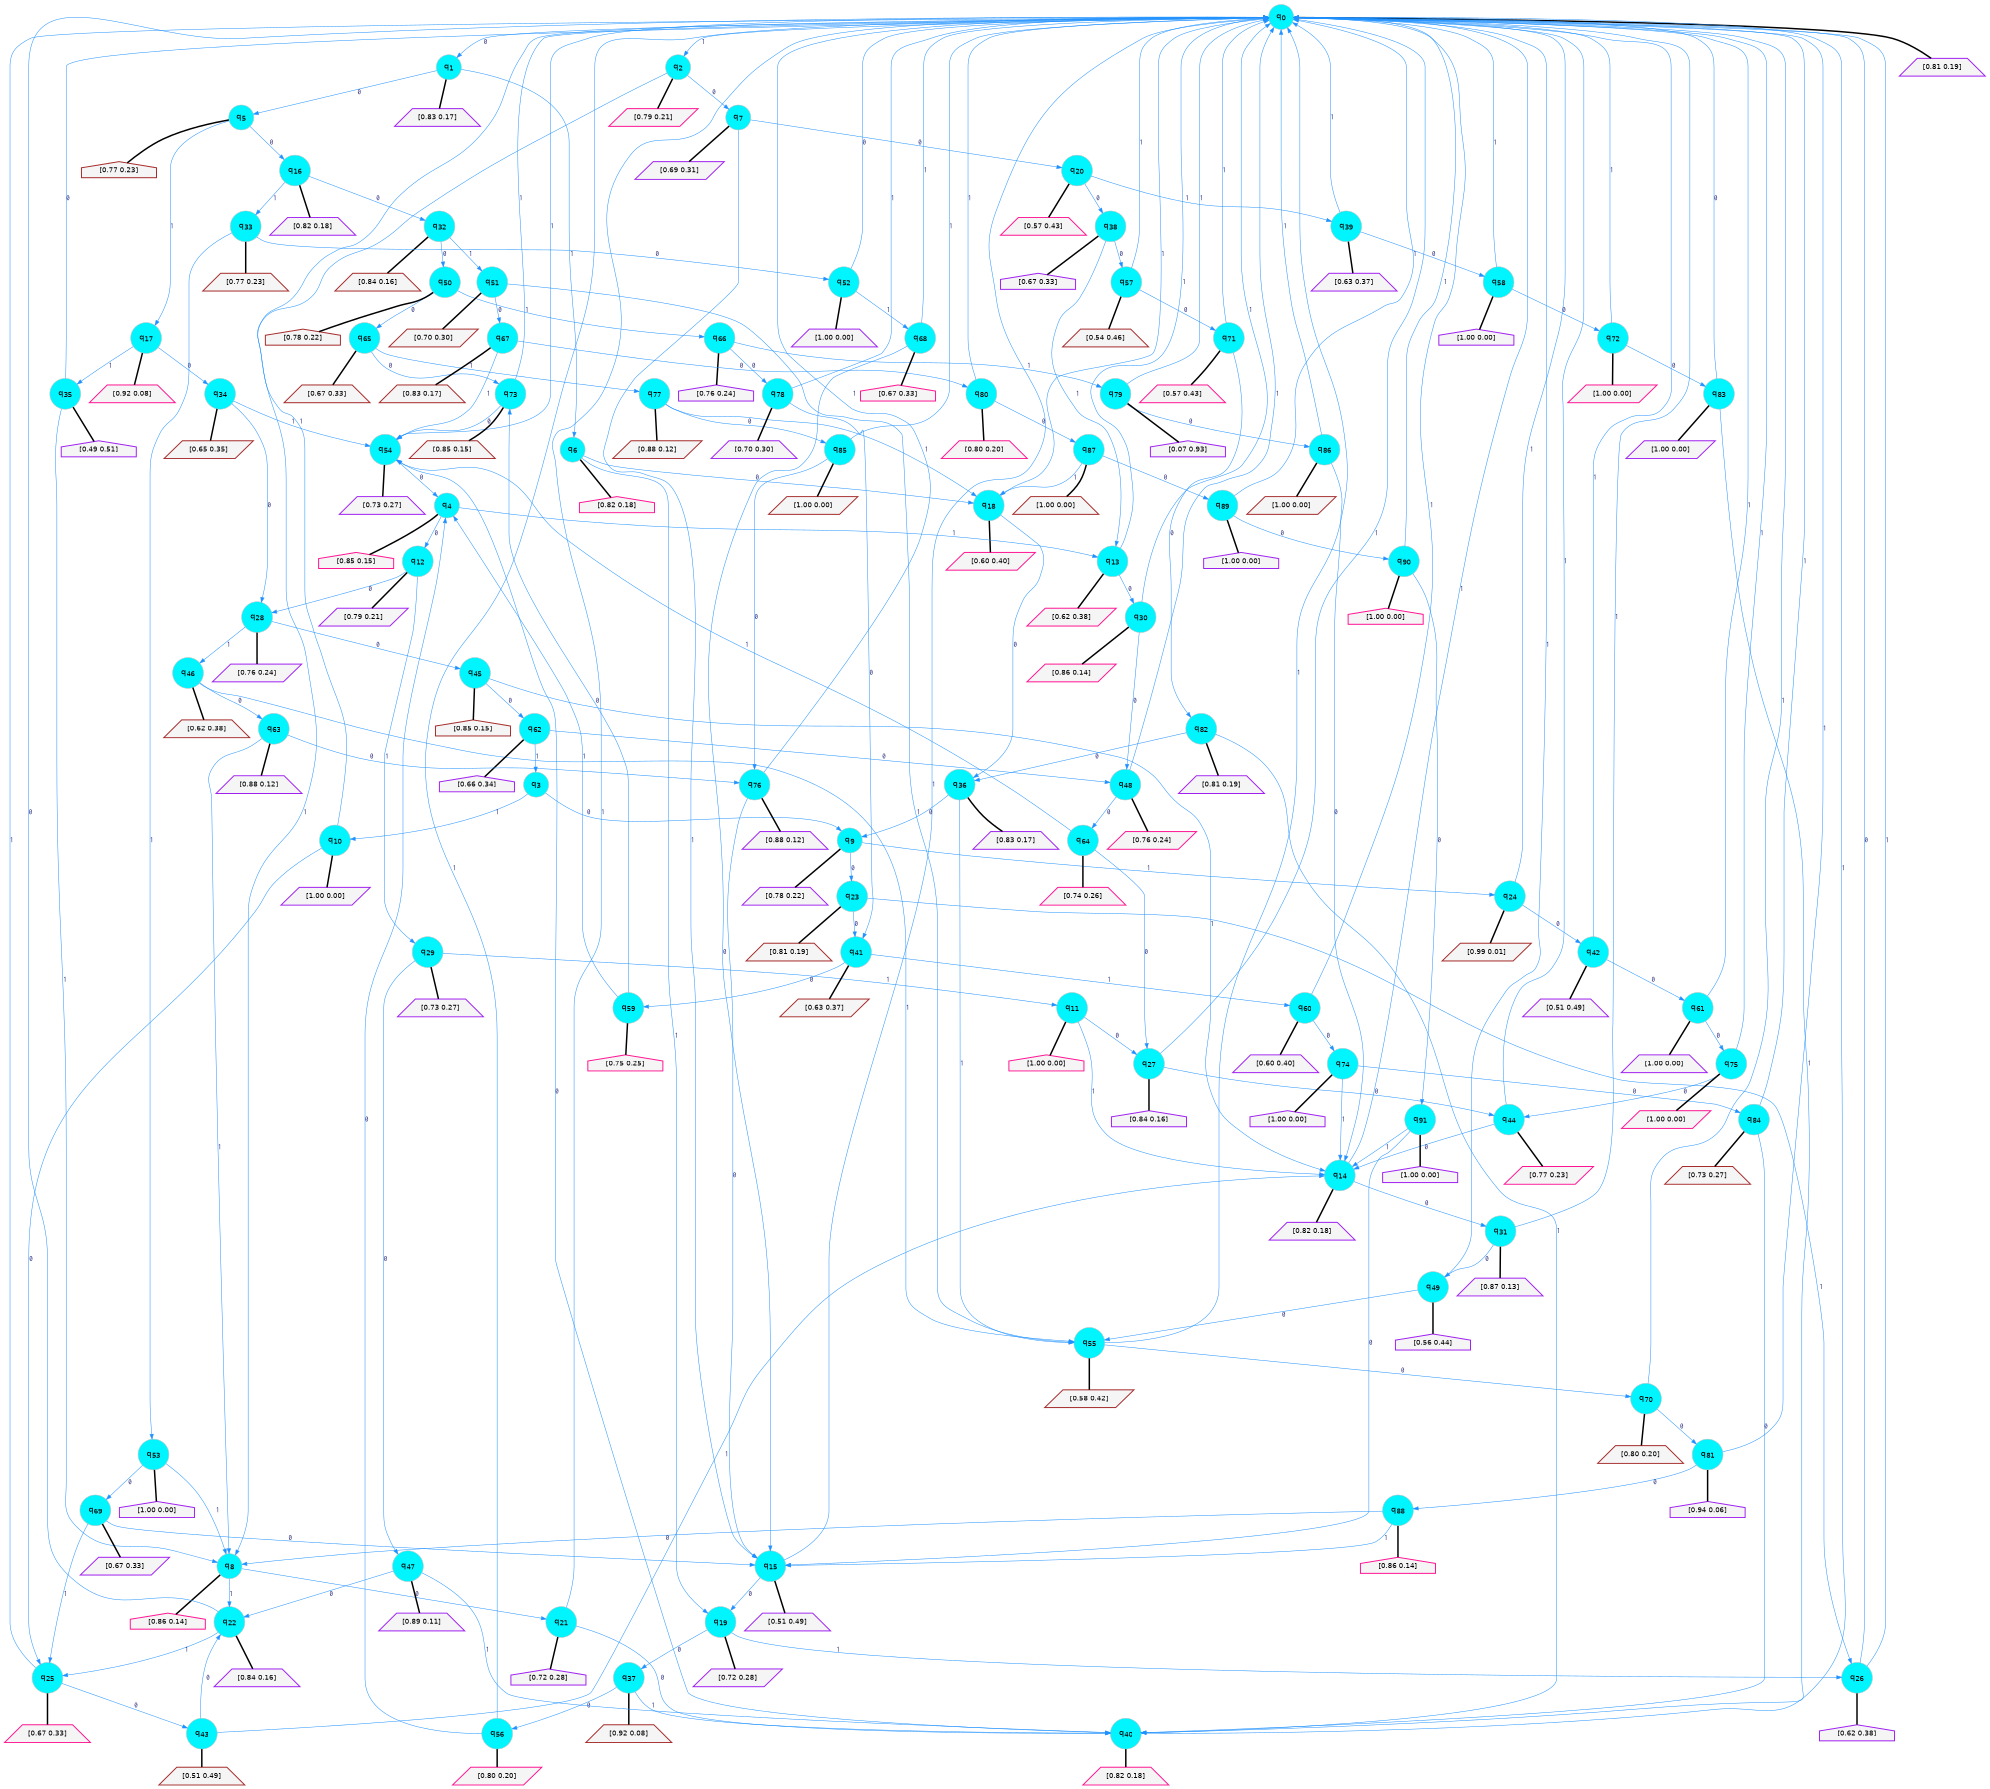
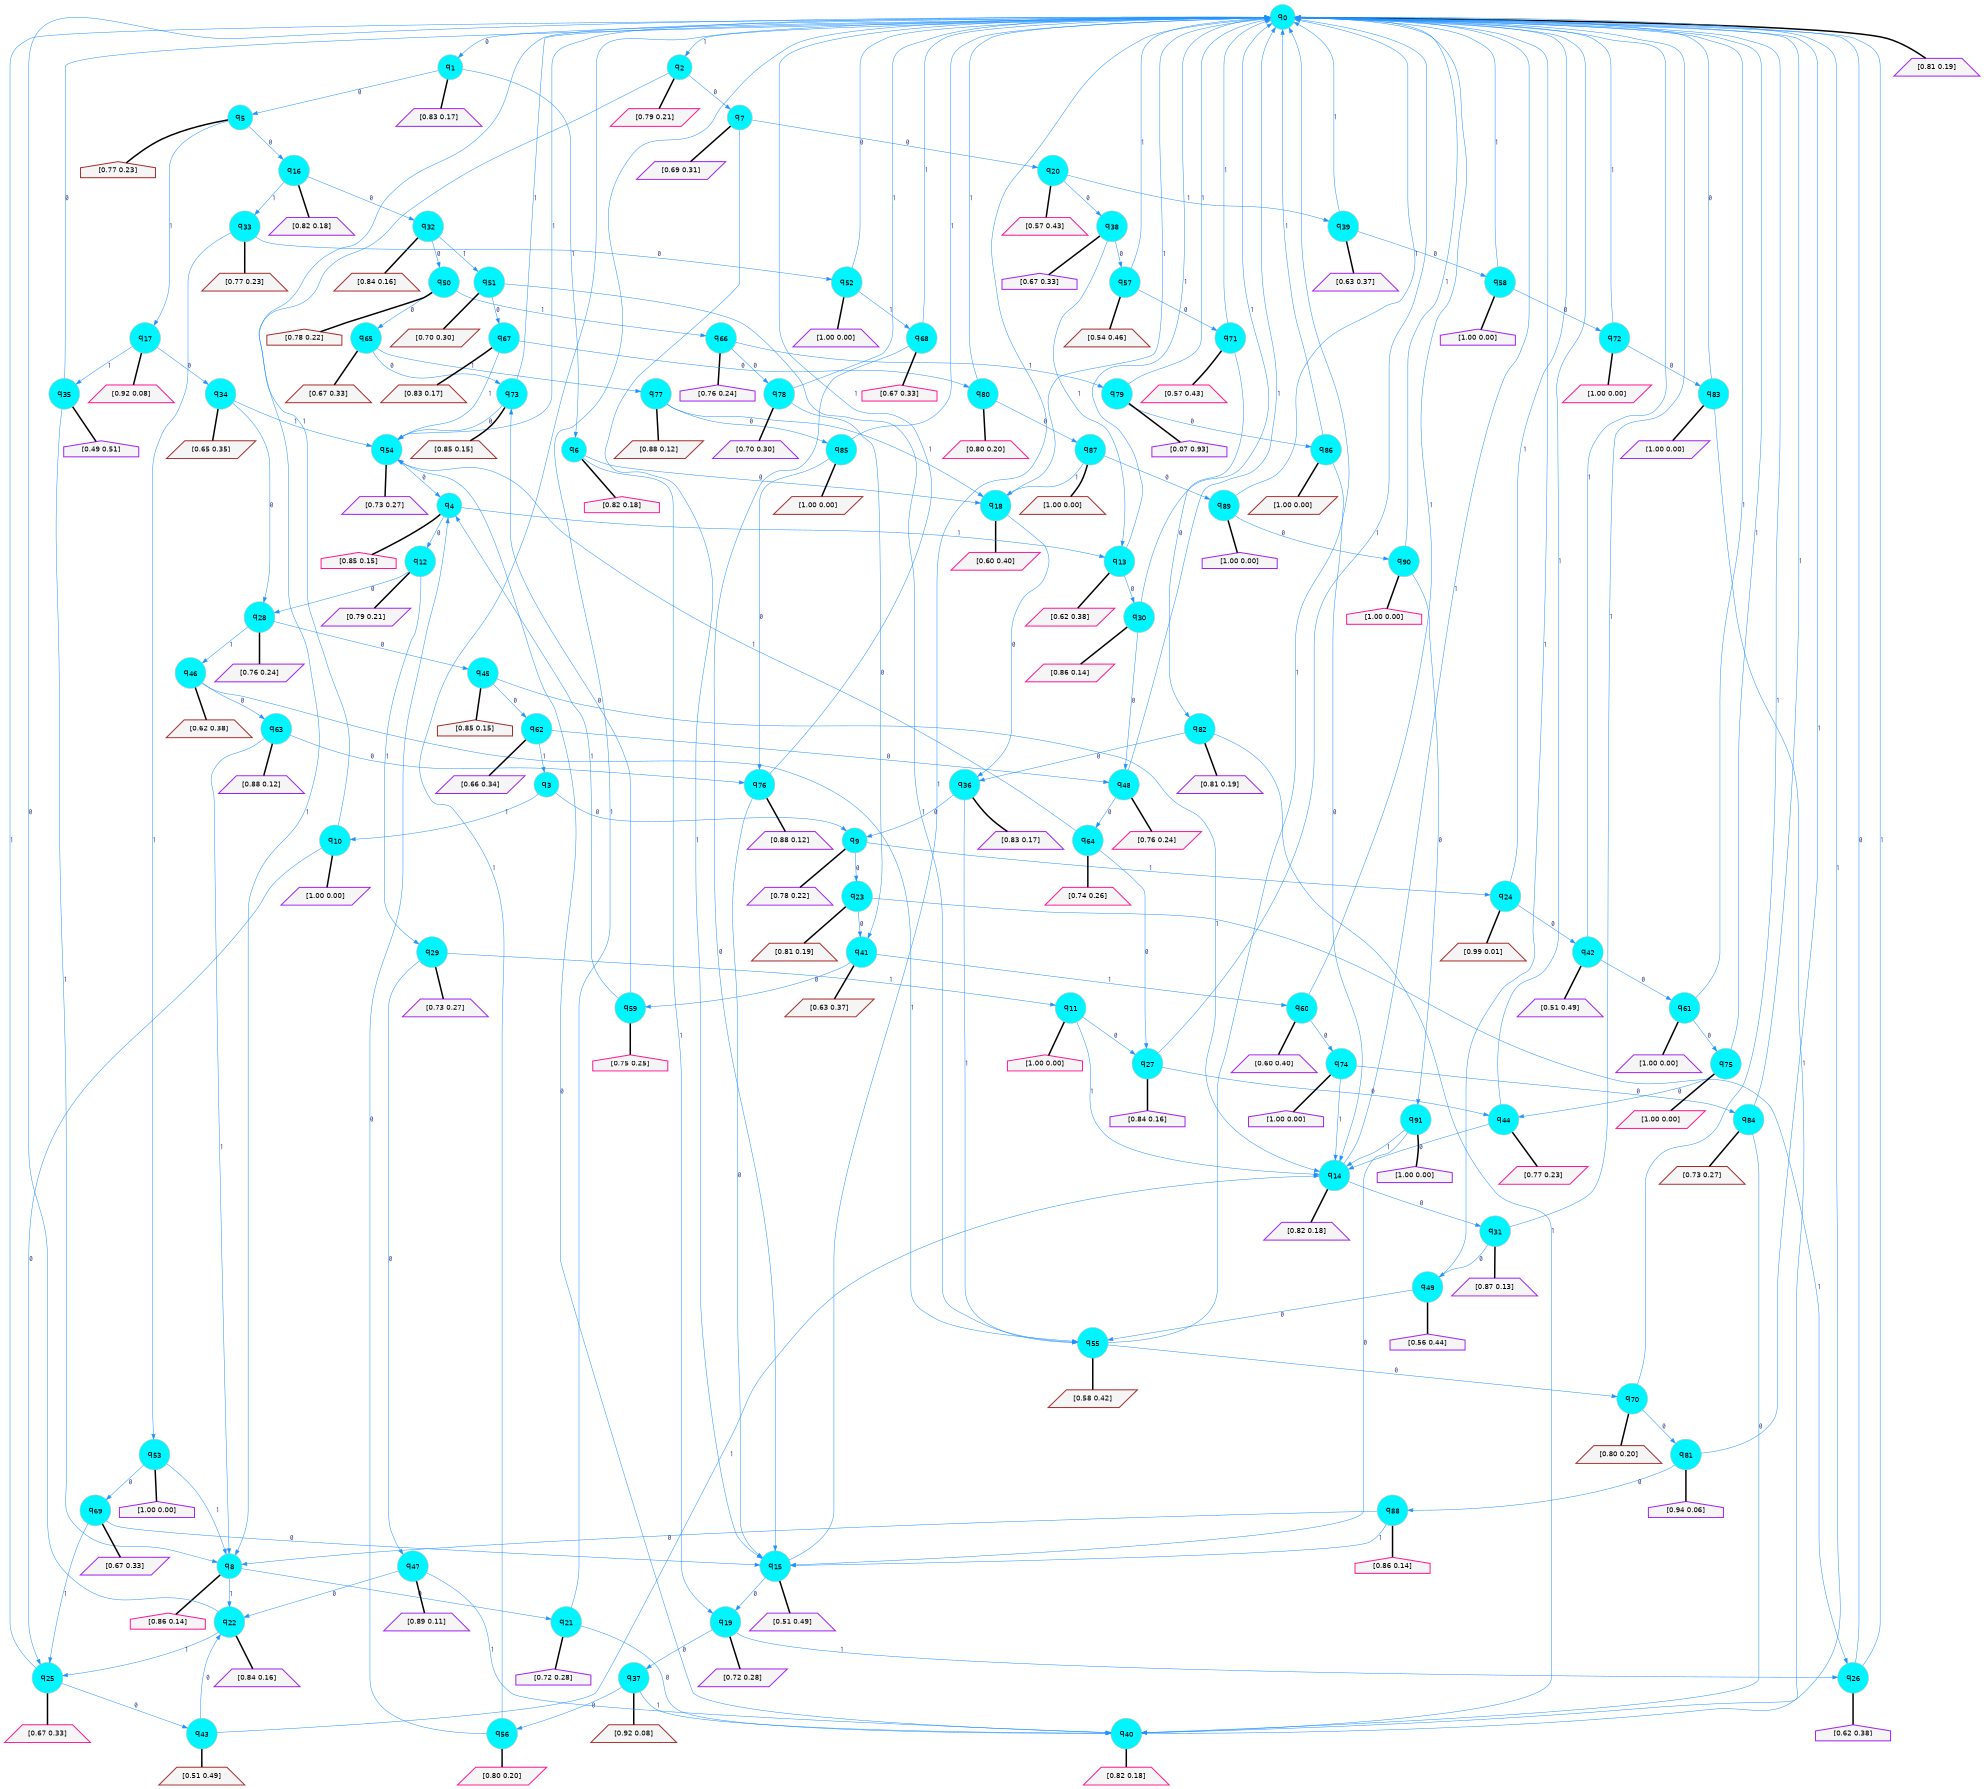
node "[0.66 0.34]": shape house -> parallelogram
node "[0.99 0.01]": shape parallelogram -> trapezium
